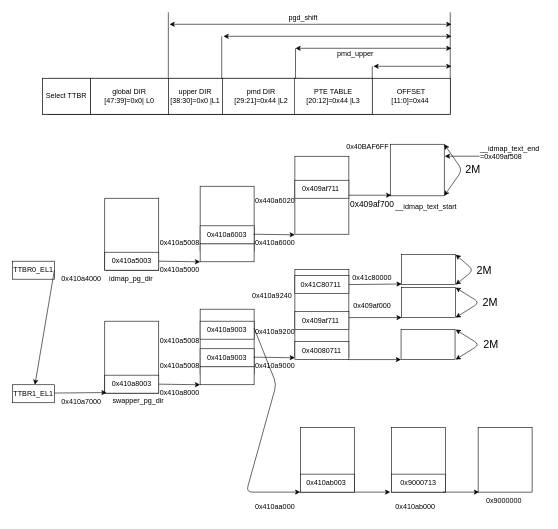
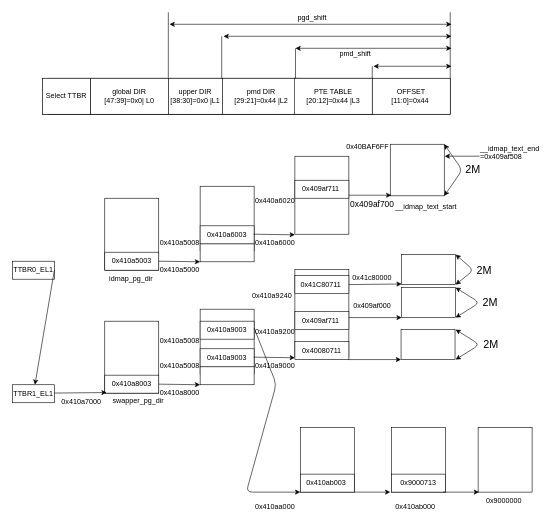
node "pgd_shift": moved (303, 18) -> (312, 18)
node "pmd_upper": label "pmd_upper" -> "pmd_shift"
node "0x410a4000": removed
